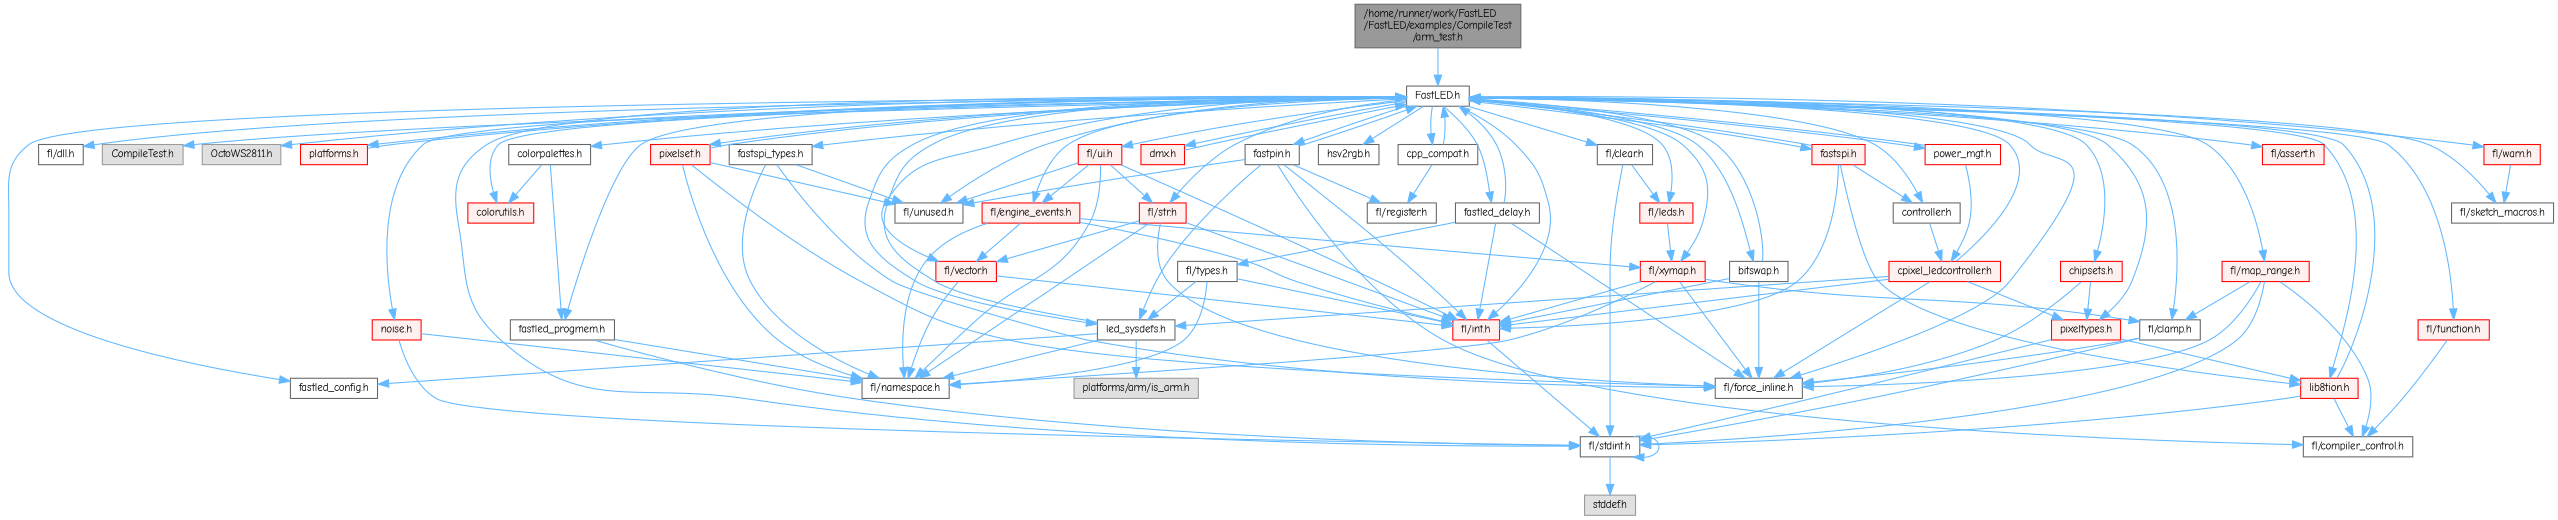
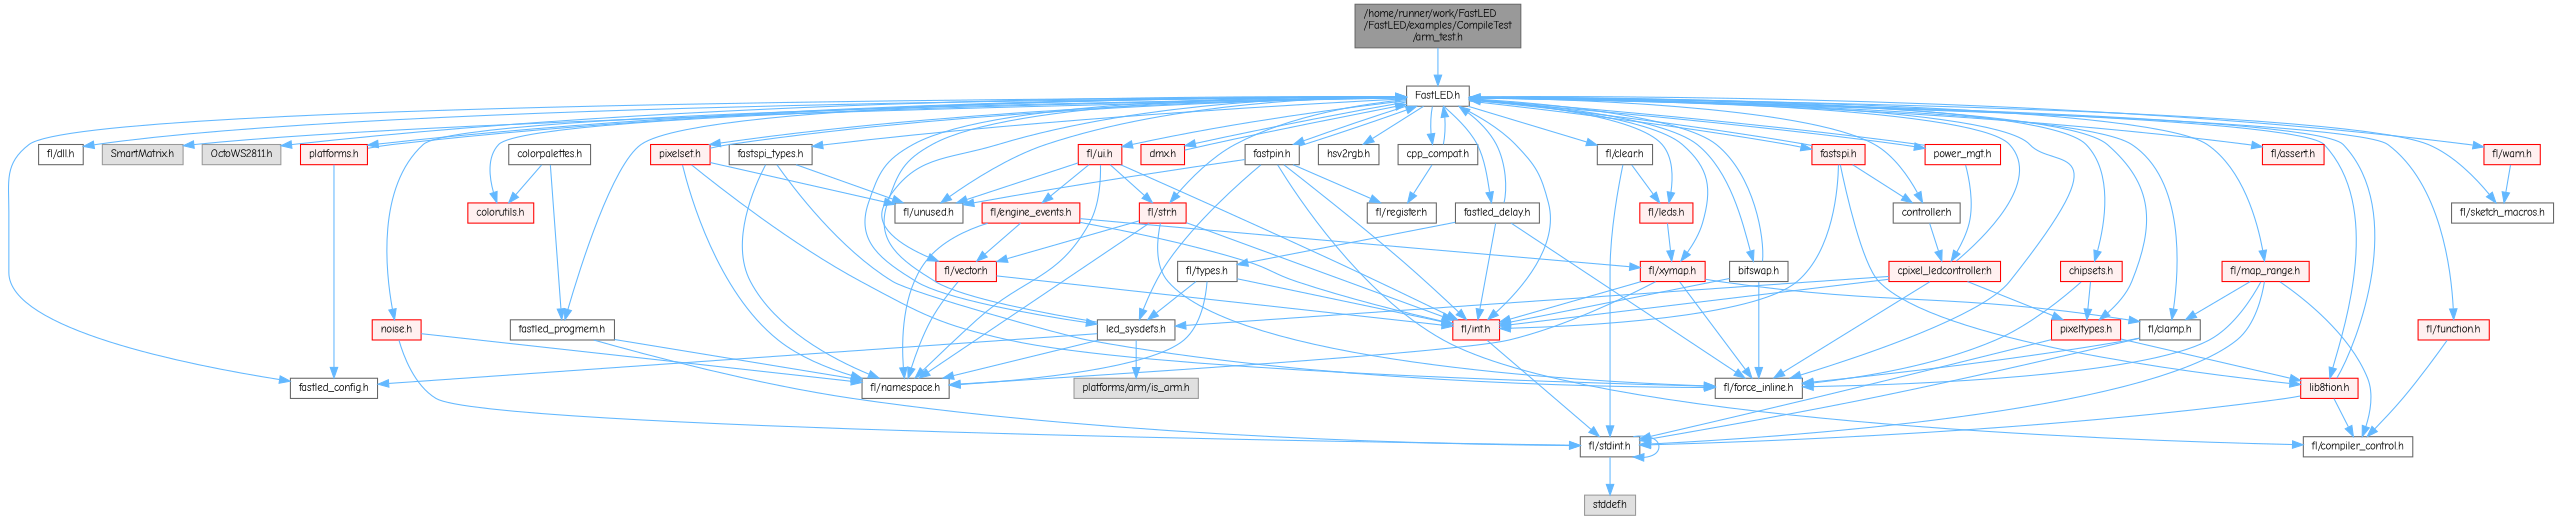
edge "FastLED.h" -> "fl/engine_events.h": removed
edge "FastLED.h" -> "colorpalettes.h": removed
node "CompileTest.h": label "CompileTest.h" -> "SmartMatrix.h"
edge "platforms.h" -> "fastled_config.h": added
edge "FastLED.h" -> "fl/stdint.h": removed
